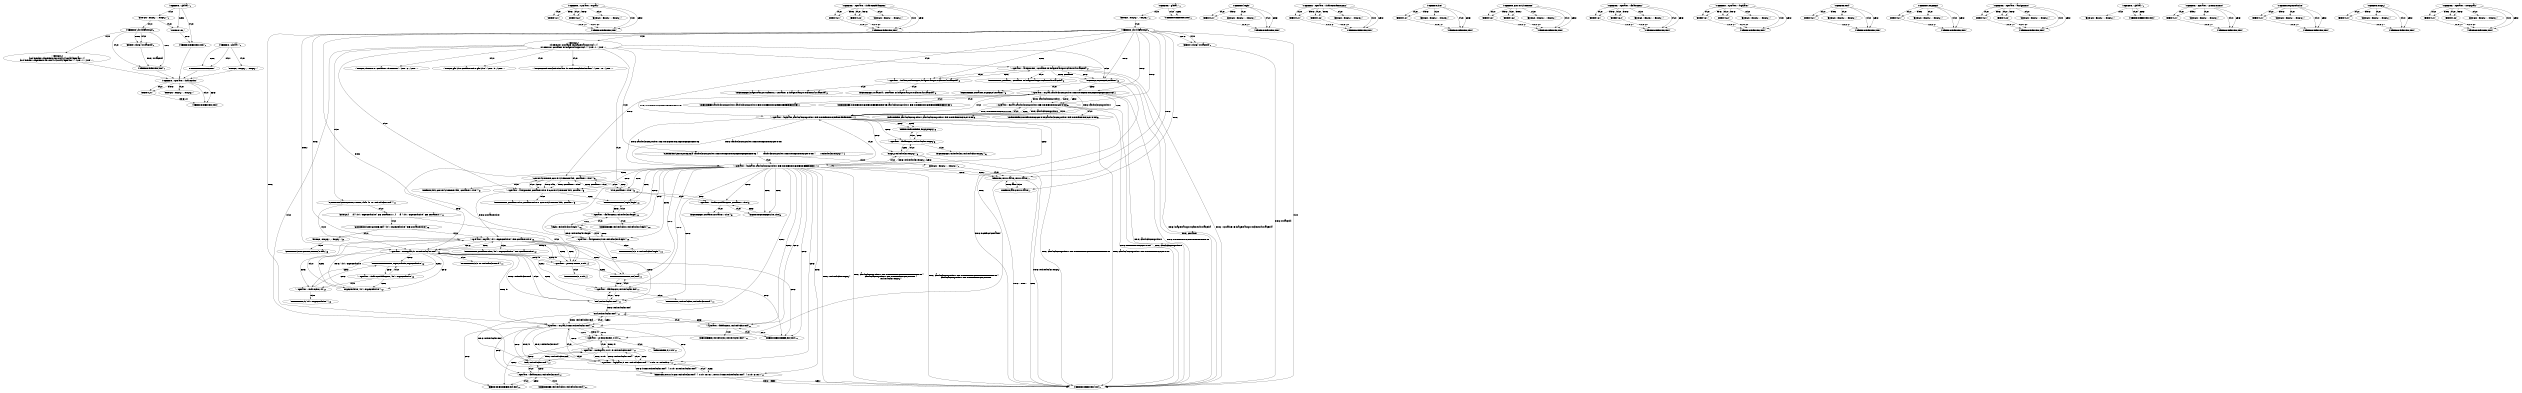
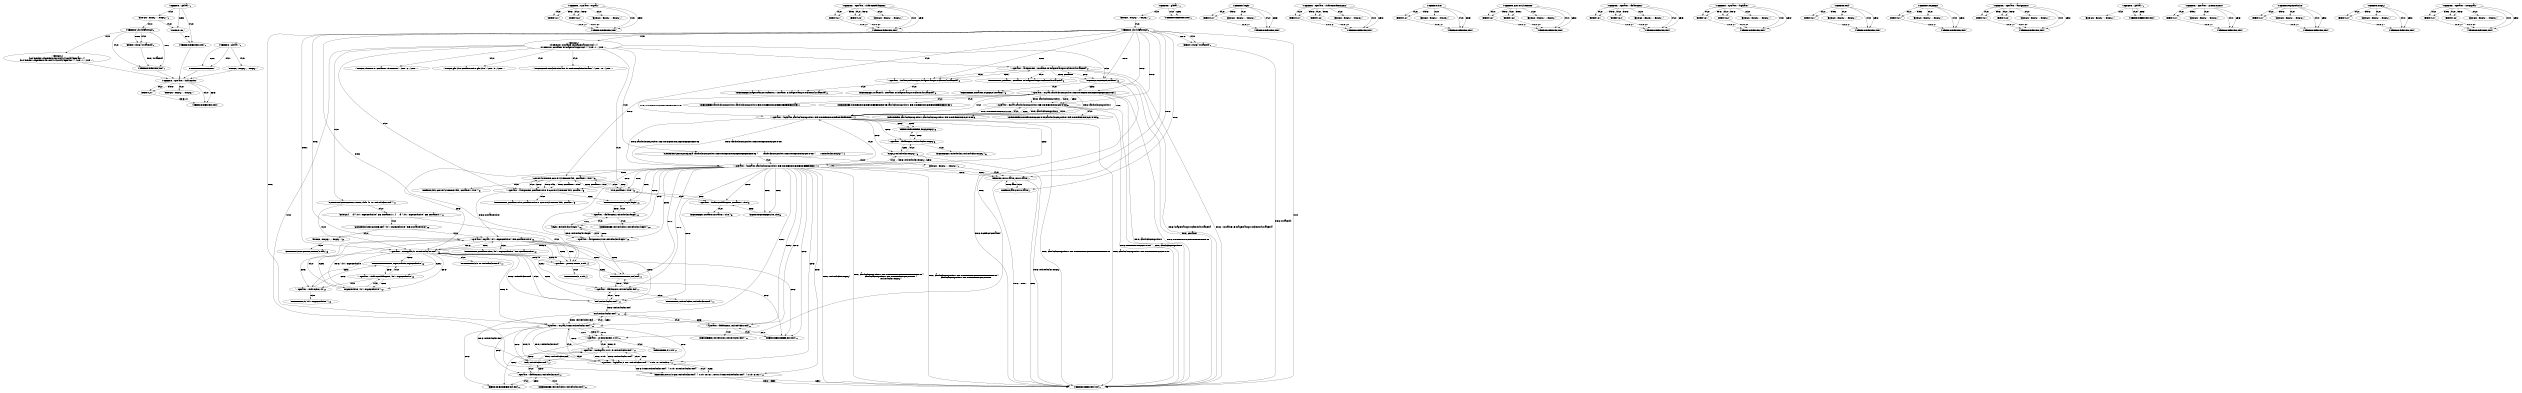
edge "(<operator>.indirectFieldAccess,container->size)" -> "(FIELD_IDENTIFIER,size,size)": removed, label "AST:"
node "(IDENTIFIER,it,it = resize_locks_.begin())": removed
edge "(expected_size,(*it)->expected_size())" -> "(<operator>.indirectFieldAccess,(*it)->expected_size)": added, label "AST:"
